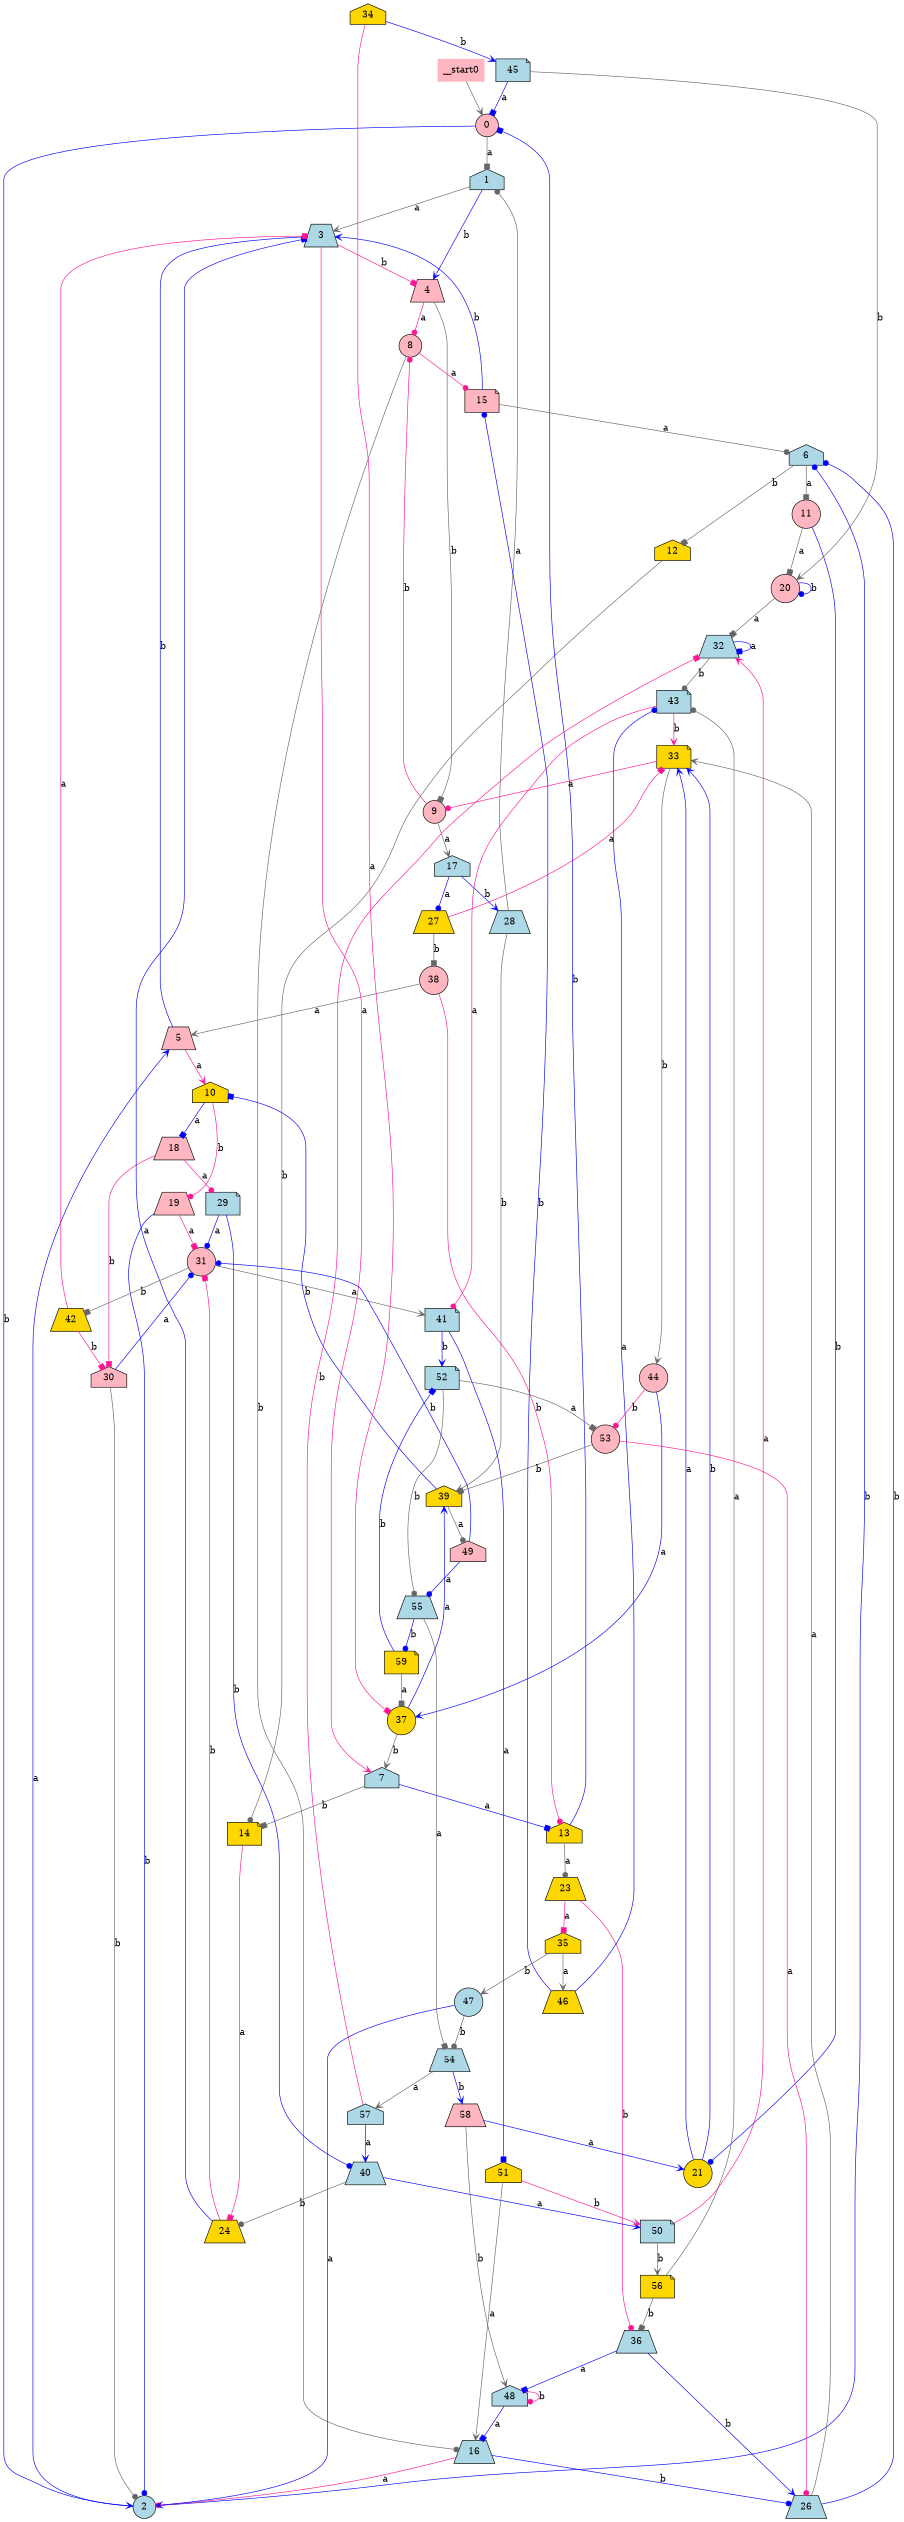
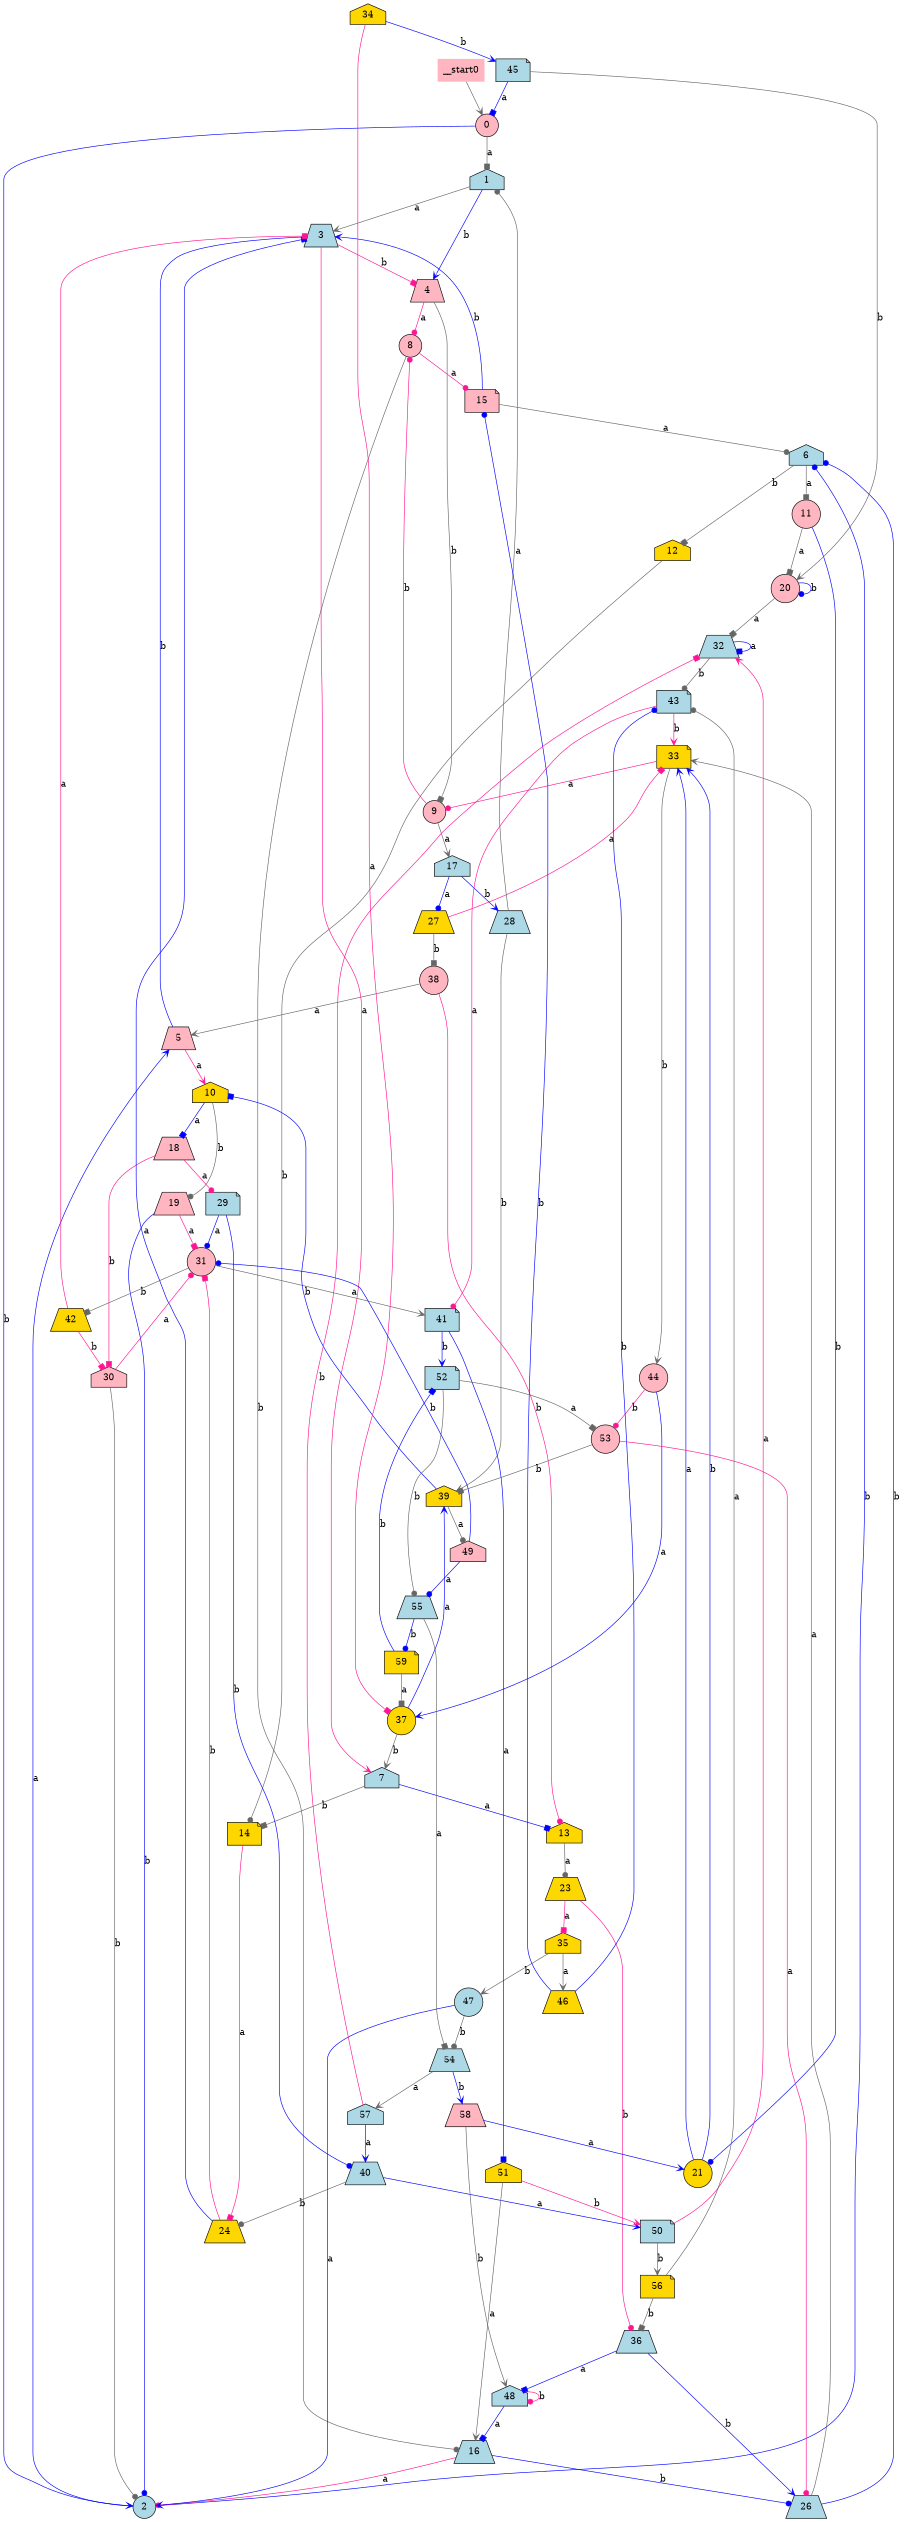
edge "13" -> "0": removed, label "b"
edge "10" -> "19": color deeppink -> gray40
edge "30" -> "31": color blue -> deeppink
edge "46" -> "43": label "a" -> "b"
